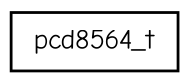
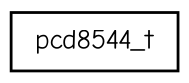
node "pcd8564_t": label "pcd8564_t" -> "pcd8544_t"
